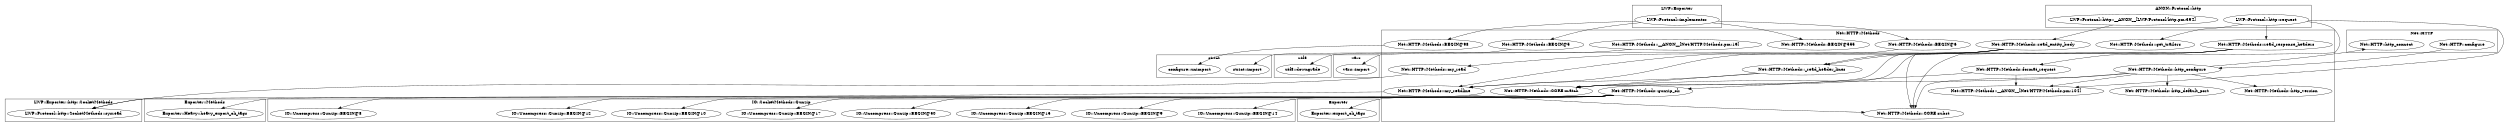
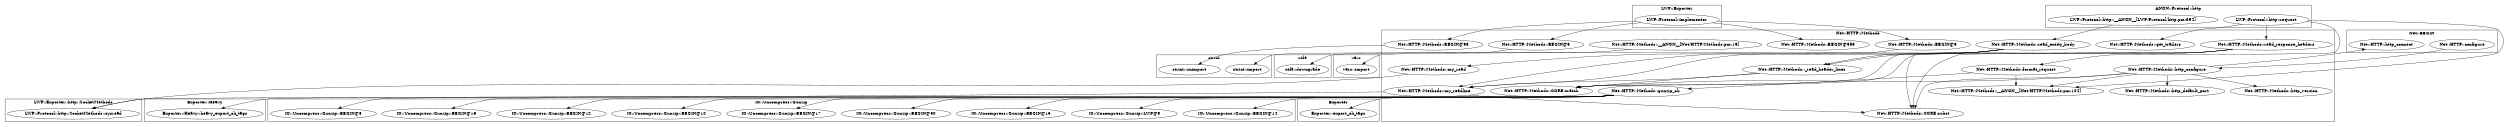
cluster "Net::HTTP": label "Net::HTTP" -> "Net::BEGIN"
node "configure::unimport": label "configure::unimport" -> "strict::unimport"
cluster "Exporter::Methods": label "Exporter::Methods" -> "Exporter::Heavy"
cluster "IO::SocketMethods::Gunzip": label "IO::SocketMethods::Gunzip" -> "IO::Uncompress::Gunzip"
node "IO::Uncompress::Gunzip::BEGIN@16": added
node "IO::Uncompress::Gunzip::BEGIN@9": label "IO::Uncompress::Gunzip::BEGIN@9" -> "IO::Uncompress::Gunzip::LWP@9"
